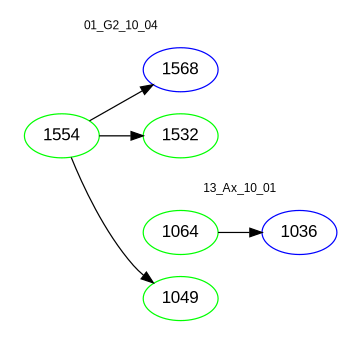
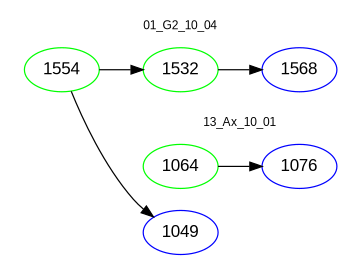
edge "1554" -> "1568": now "1532" -> "1568"
node "1036": label "1036" -> "1076"
node "1049": color green -> blue
